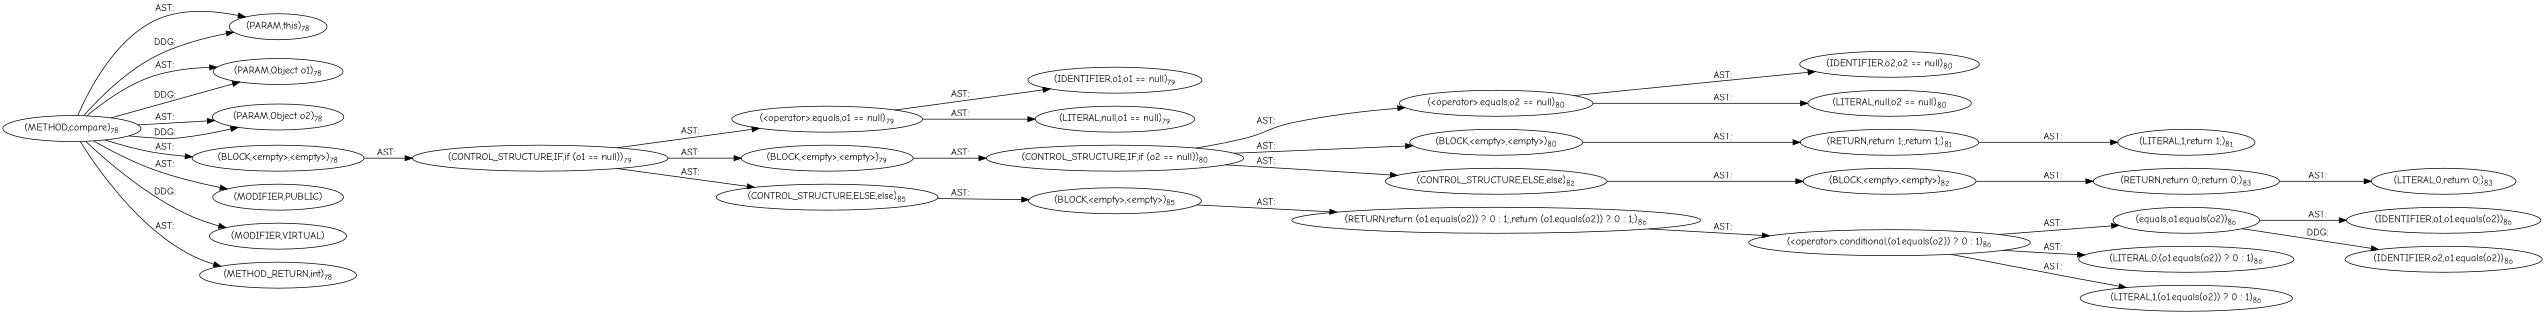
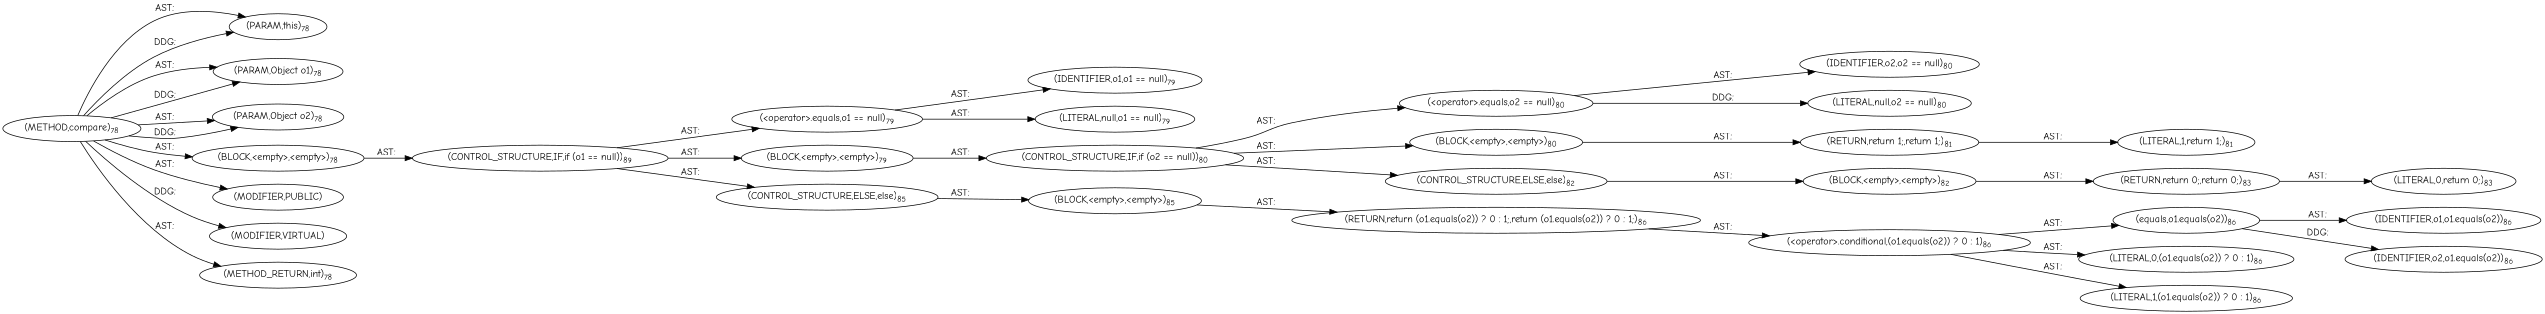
edge "(<operator>.equals,o2 == null)" -> "(LITERAL,null,o2 == null)": label "AST: " -> "DDG: "
node "(CONTROL_STRUCTURE,IF,if (o1 == null))": text "79" -> "89"
